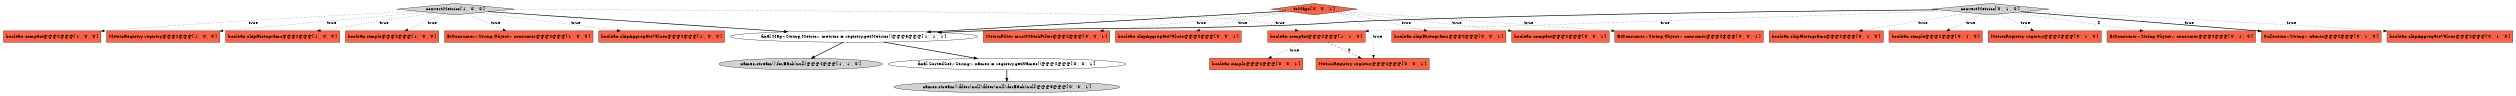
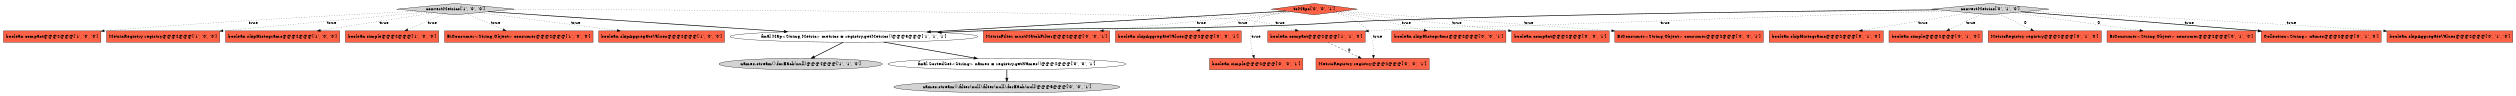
edge "convertMetrics['0', '1', '0']" -> "MetricRegistry registry@@@2@@@['0', '1', '0']": label "true" -> "0"
edge "boolean compact@@@2@@@['1', '1', '0']" -> "boolean simple@@@2@@@['0', '0', '1']": now "toMaps['0', '0', '1']" -> "boolean simple@@@2@@@['0', '0', '1']"
